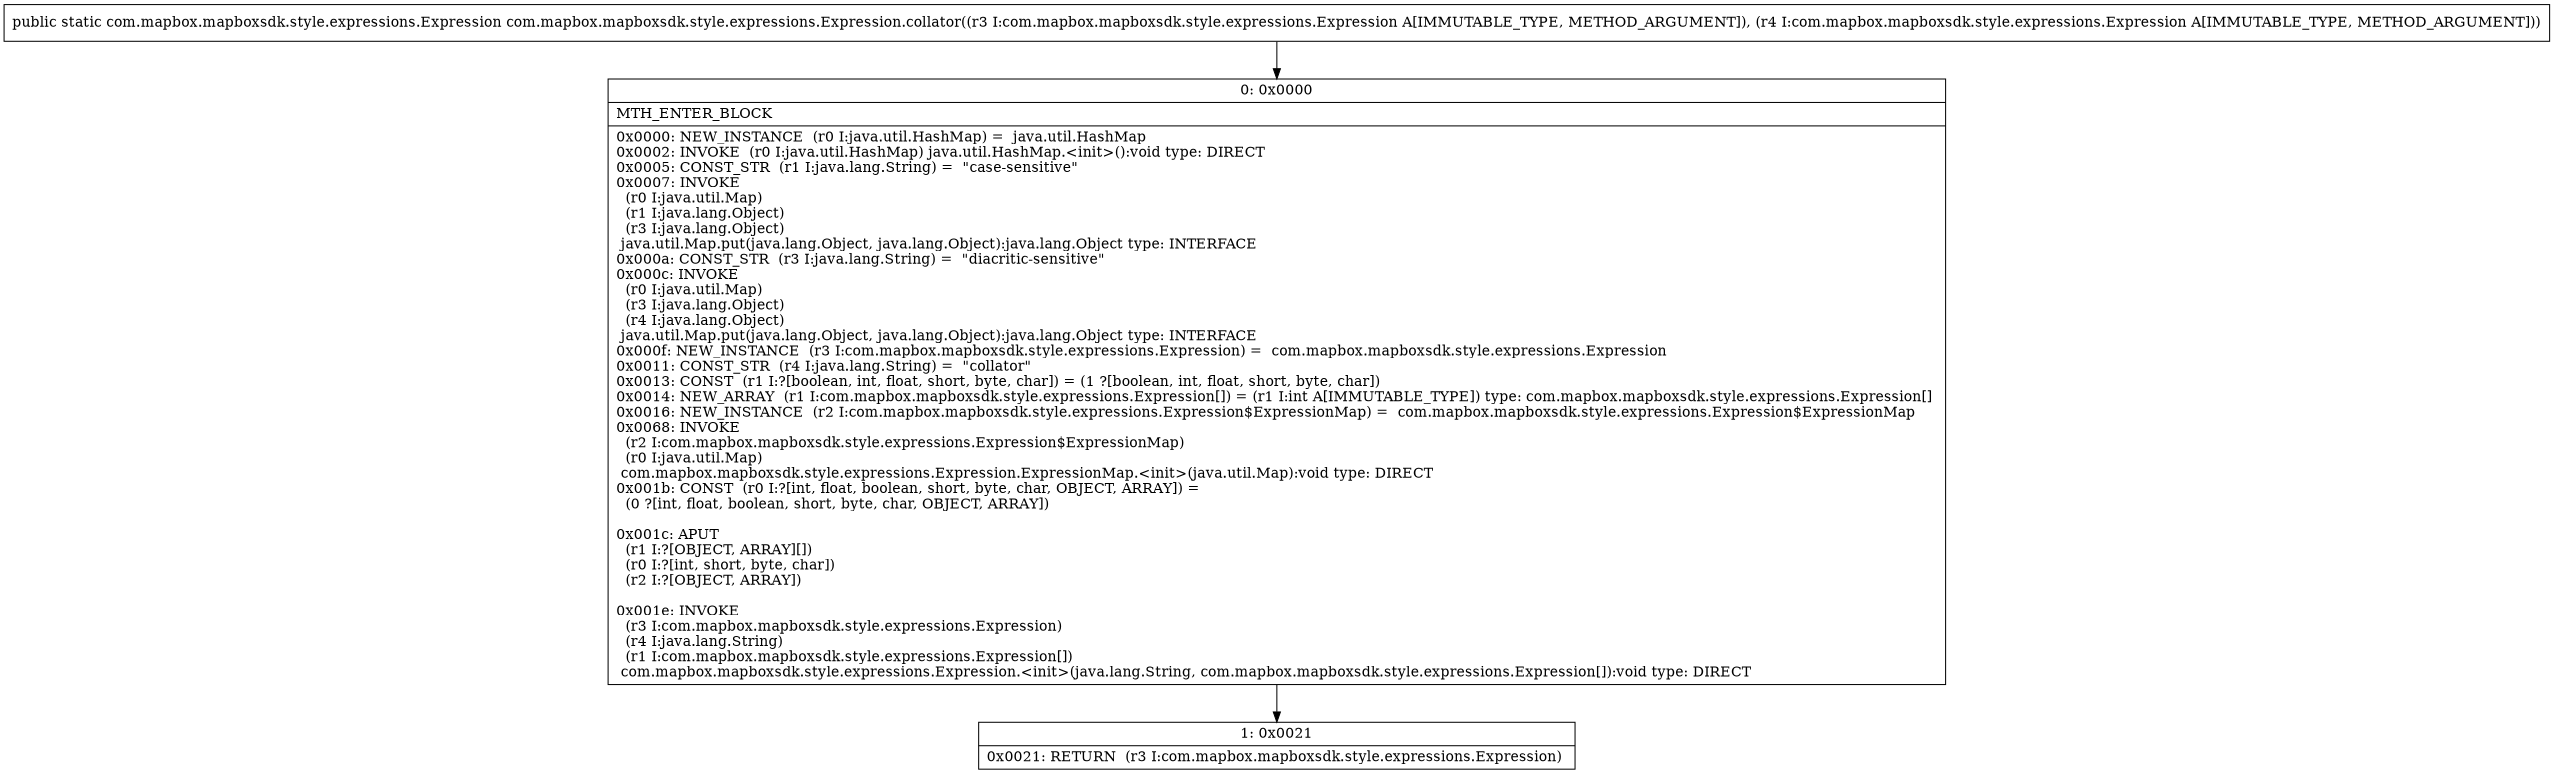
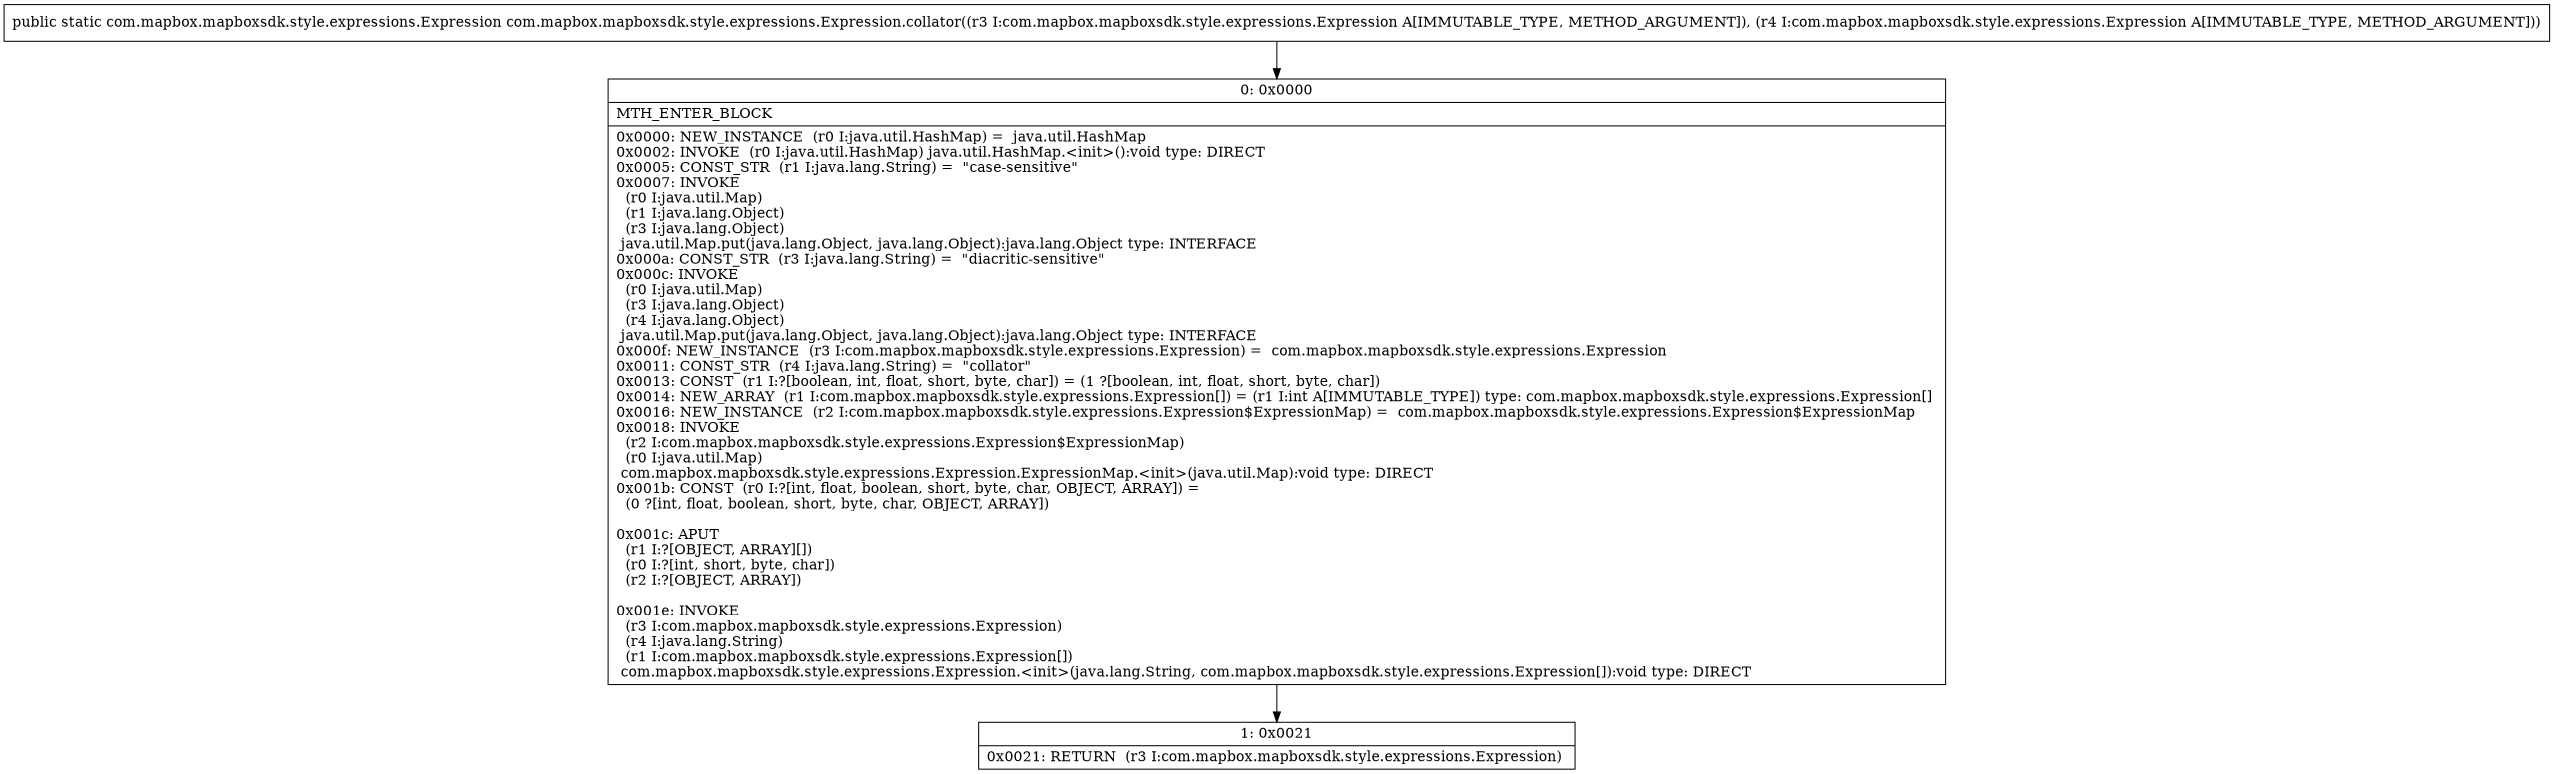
node "0: 0x0000": text "0x0068: INVOKE" -> "0x0018: INVOKE"
